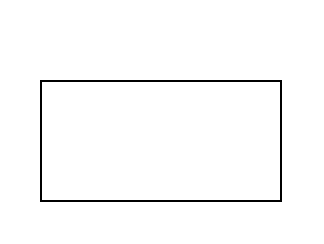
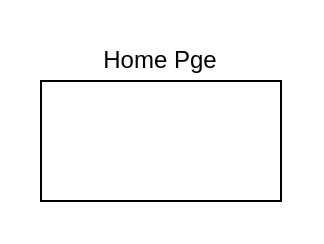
node "Home Pge": added
